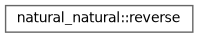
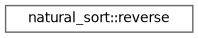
node "natural_natural::reverse": label "natural_natural::reverse" -> "natural_sort::reverse"
